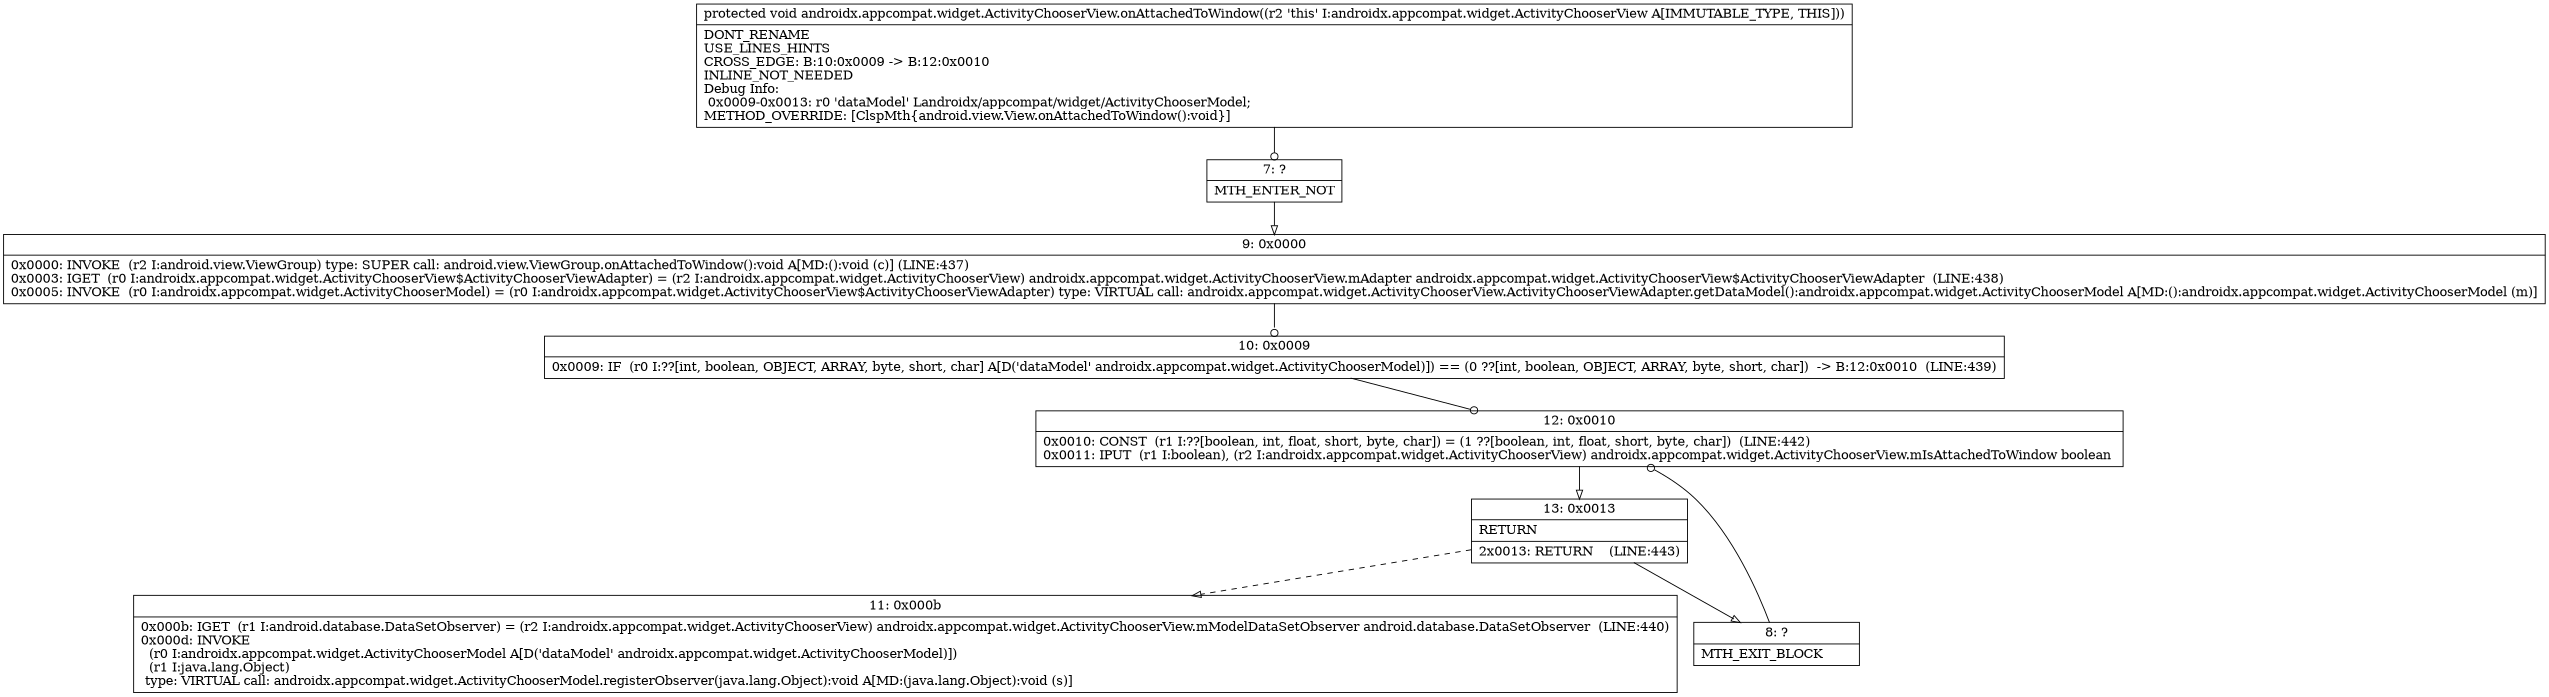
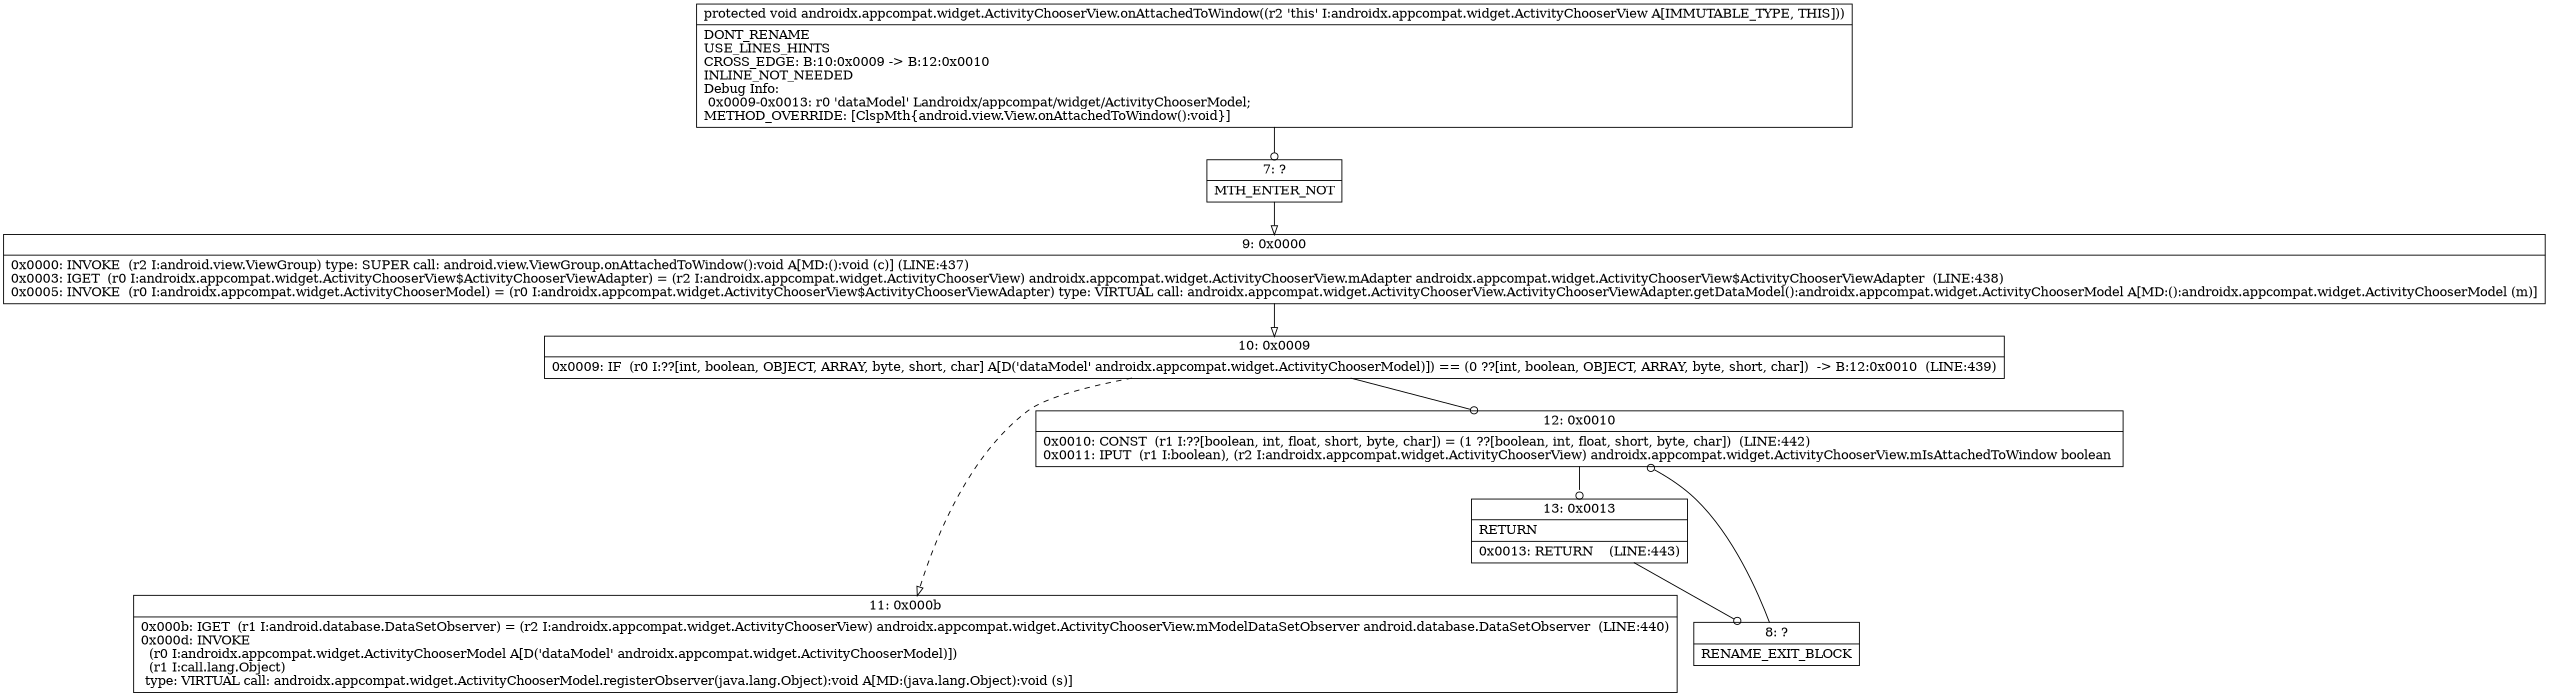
edge "9: 0x0000" -> "10: 0x0009": arrowhead odot -> onormal
edge "12: 0x0010" -> "13: 0x0013": arrowhead onormal -> odot
node "13: 0x0013": text "2x0013: RETURN    (LINE:443)" -> "0x0013: RETURN    (LINE:443)"
edge "13: 0x0013" -> "11: 0x000b": now "10: 0x0009" -> "11: 0x000b"
edge "13: 0x0013" -> "8: ?": arrowhead onormal -> odot
node "8: ?": text "MTH_EXIT_BLOCK" -> "RENAME_EXIT_BLOCK"
node "11: 0x000b": text "(r1 I:java.lang.Object)" -> "(r1 I:call.lang.Object)"
